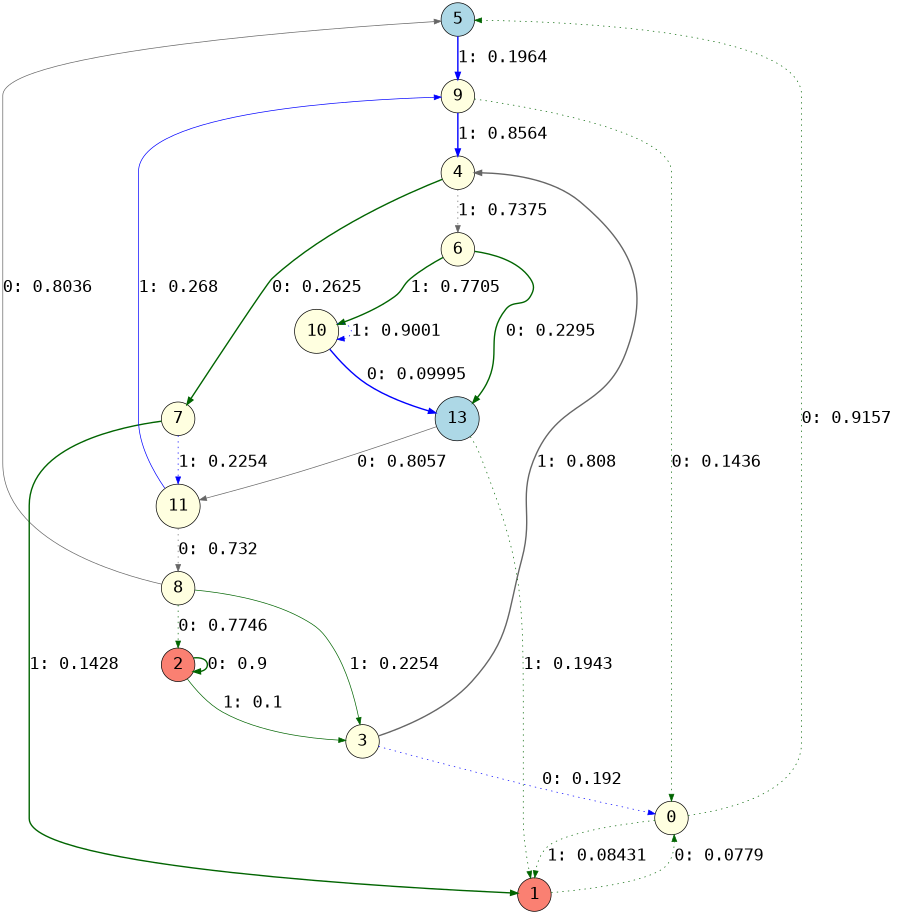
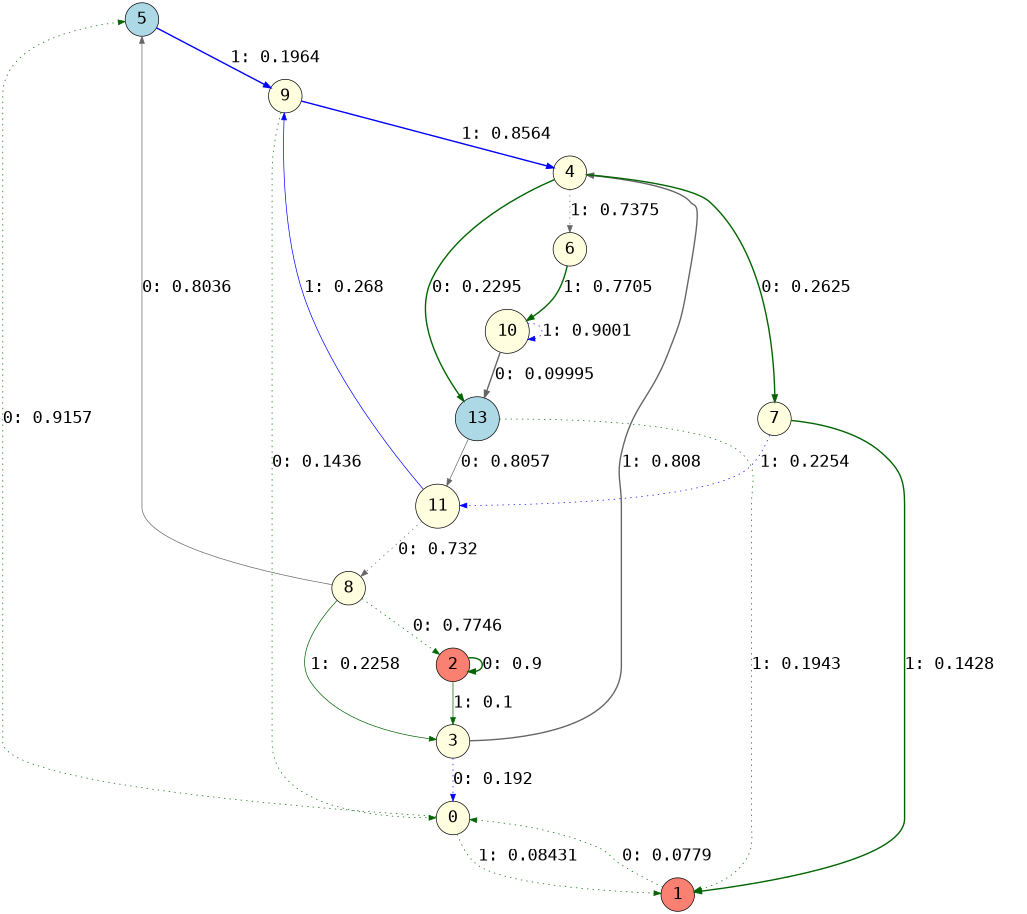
edge "6" -> "13": now "4" -> "13"
edge "10" -> "13": color blue -> gray40
edge "8" -> "3": label "1: 0.2254   " -> "1: 0.2258   "
